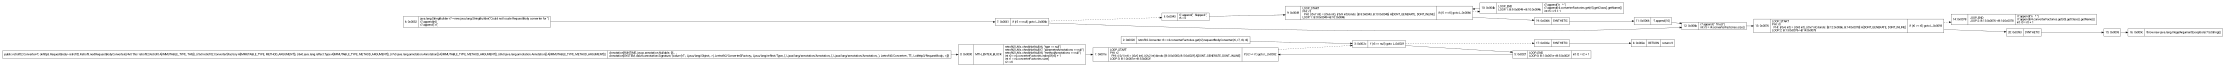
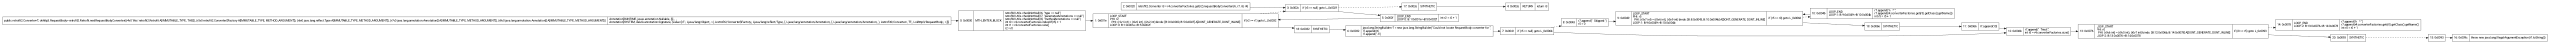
node "18: 0x0032": added
edge "20: 0x0093" -> "15: 0x0093": style solid -> dashed
